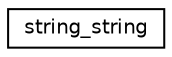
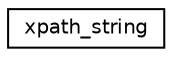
node "string_string": label "string_string" -> "xpath_string"
